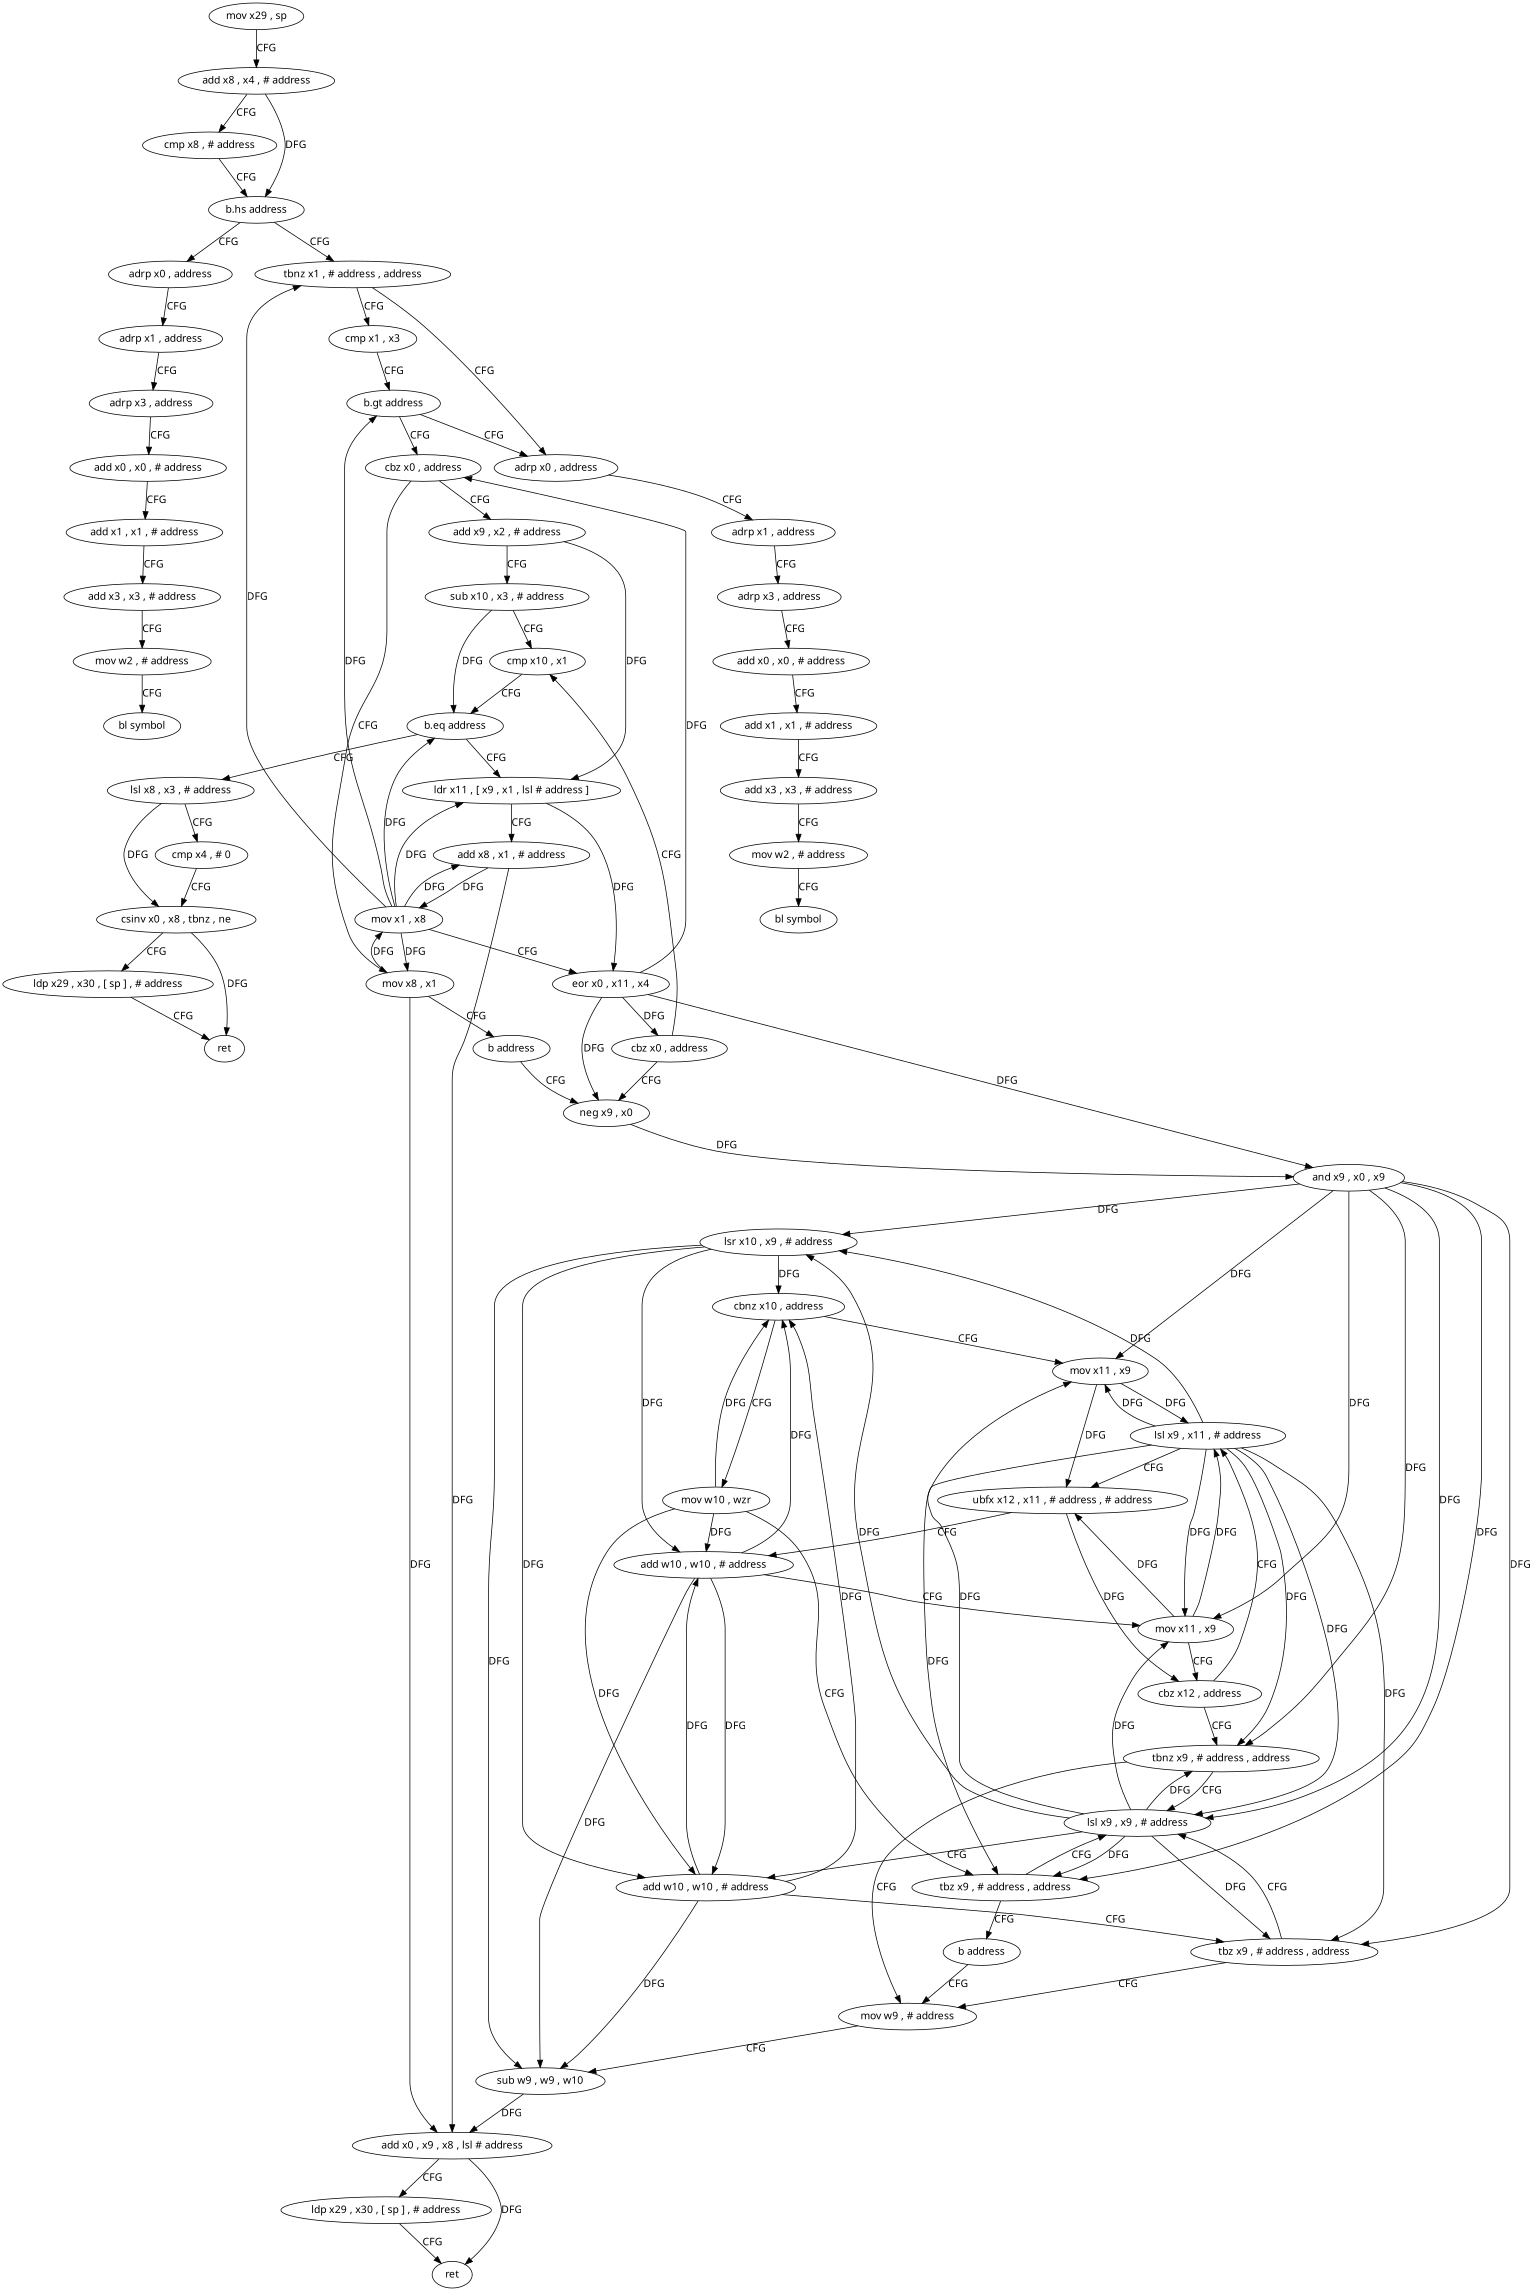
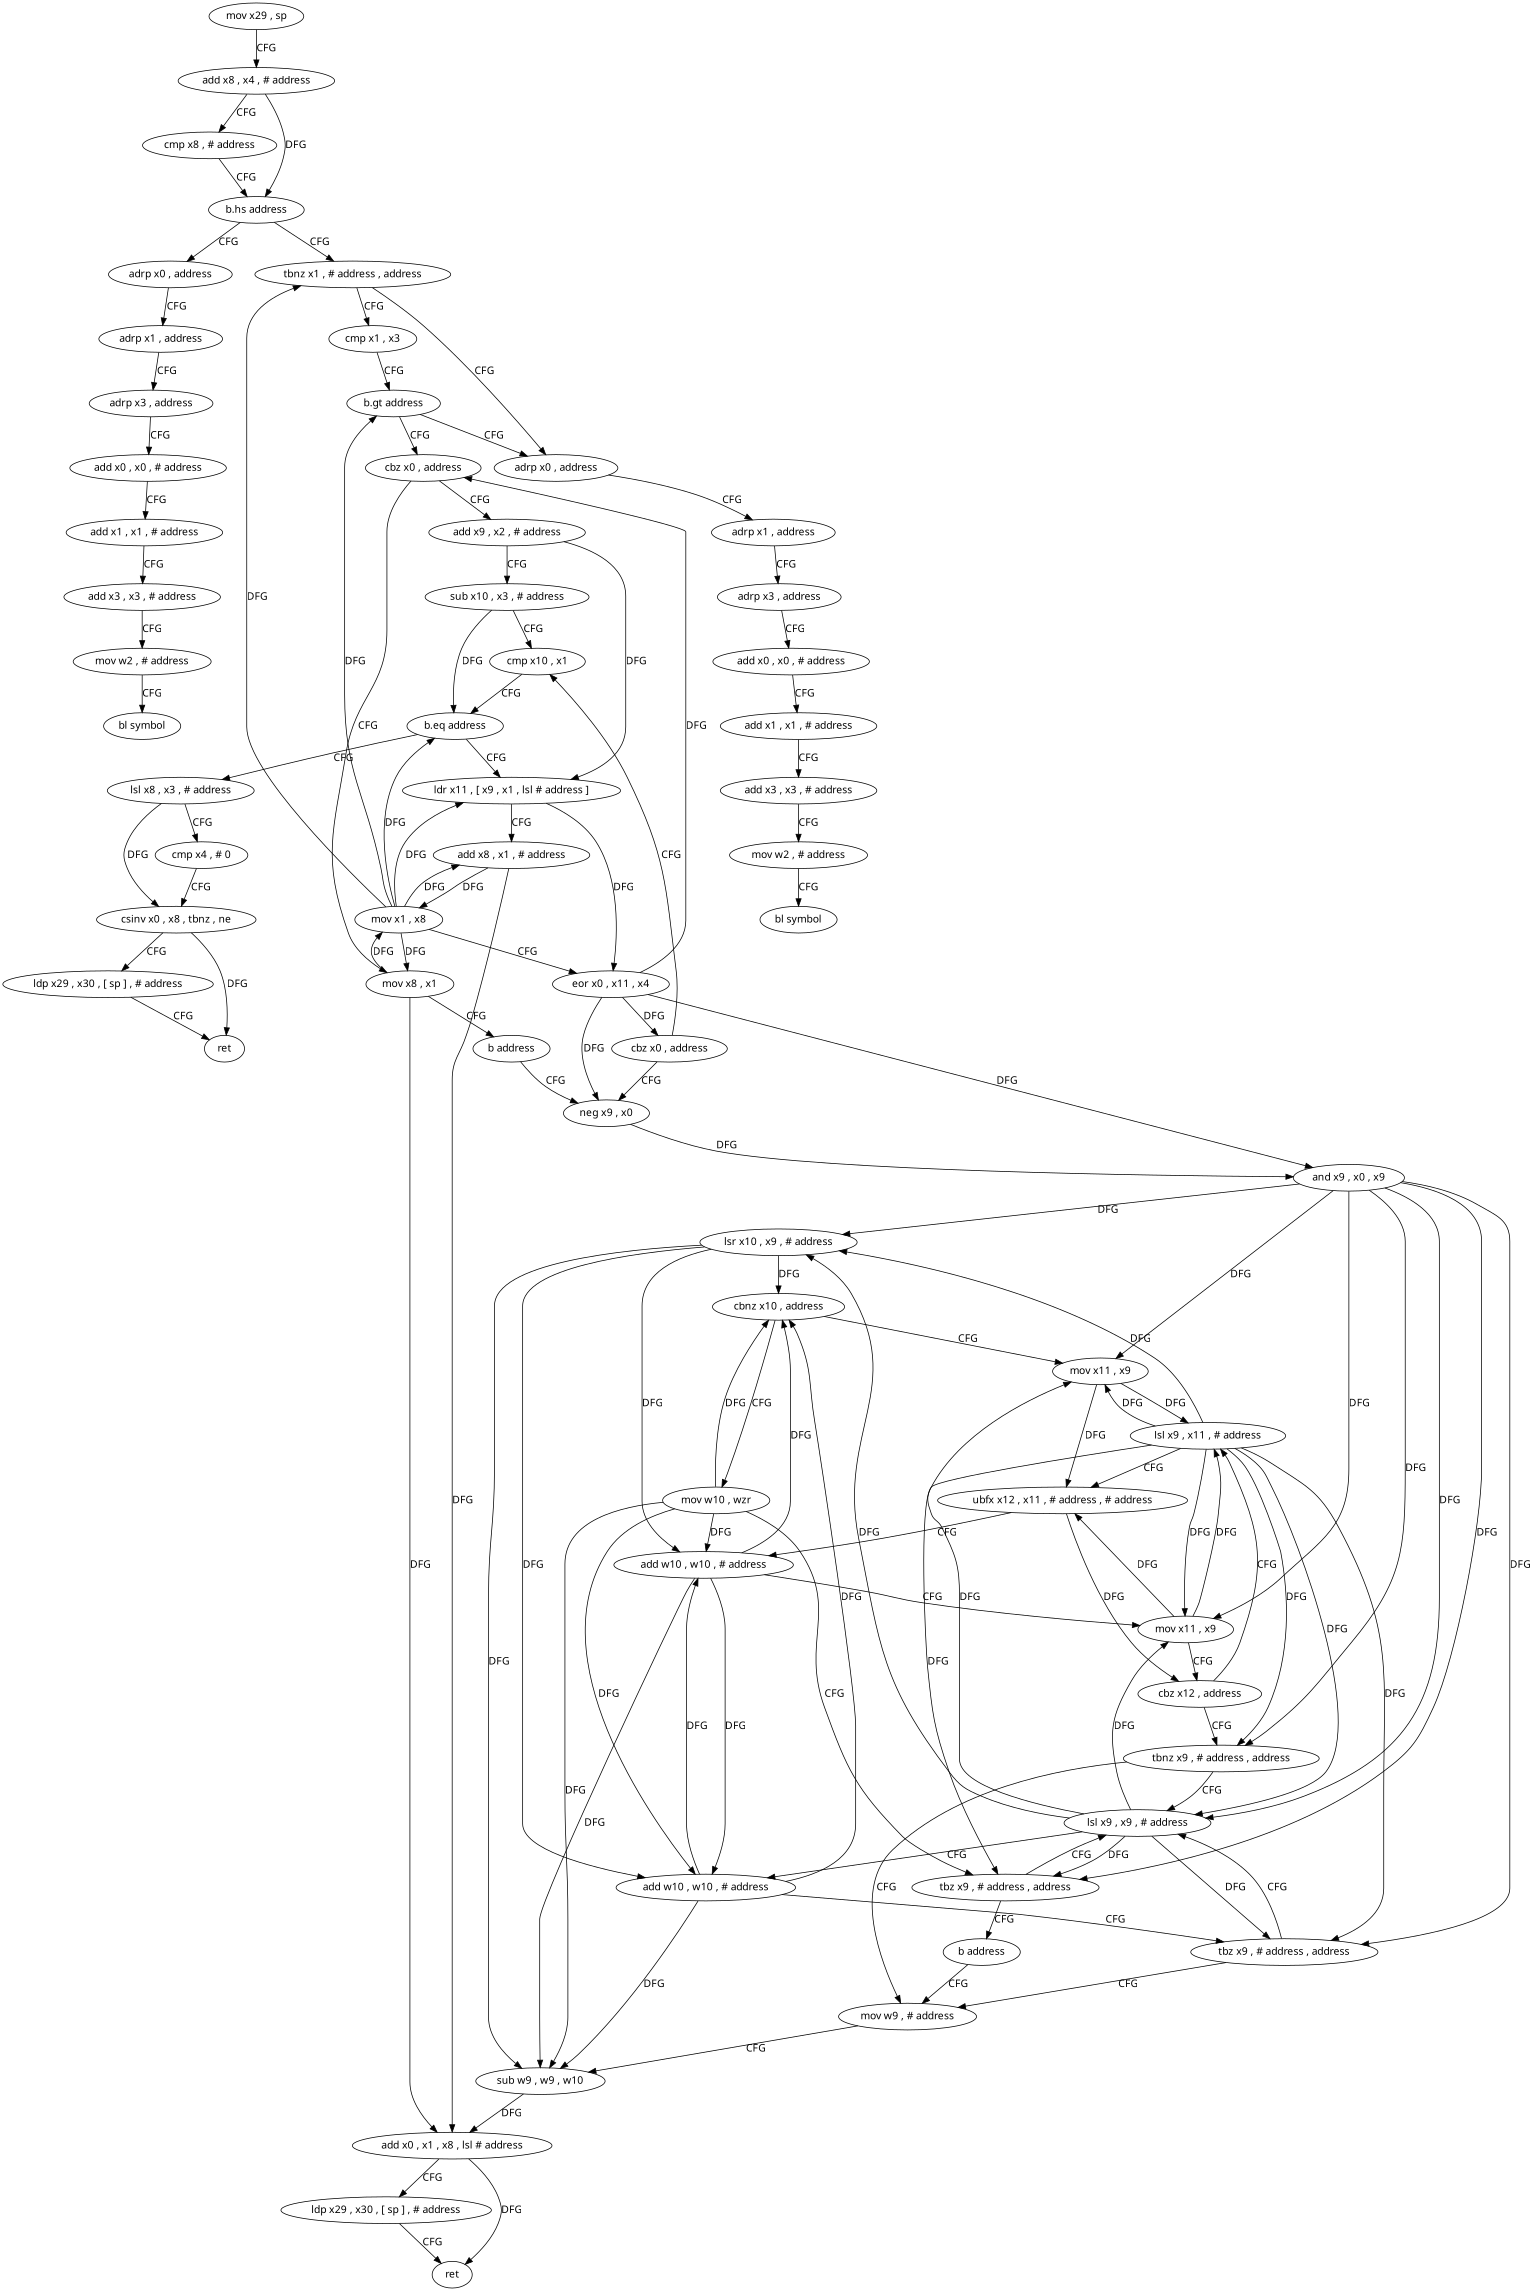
edge "mov w10 , wzr" -> "sub w9 , w9 , w10": added, label "DFG"
edge "lsl x9 , x9 , # address" -> "tbnz x9 , # address , address": removed, label "DFG"
node "add x0 , x9 , x8 , lsl # address": label "add x0 , x9 , x8 , lsl # address" -> "add x0 , x1 , x8 , lsl # address"
